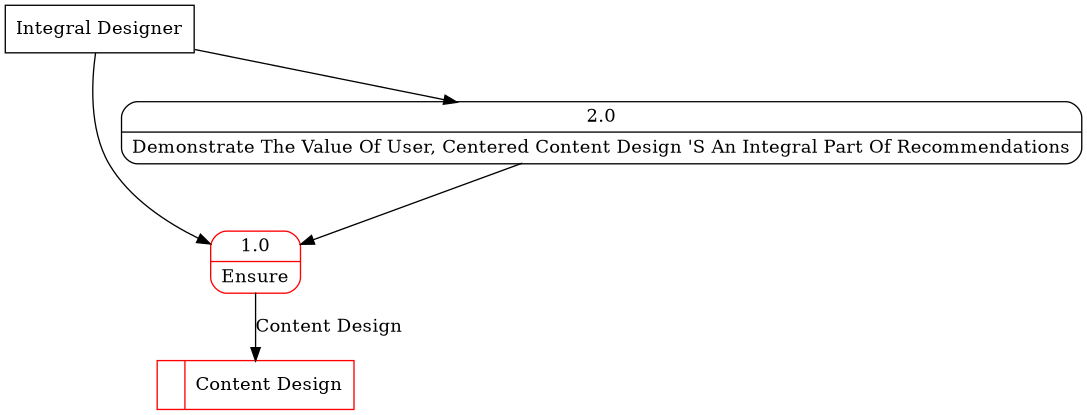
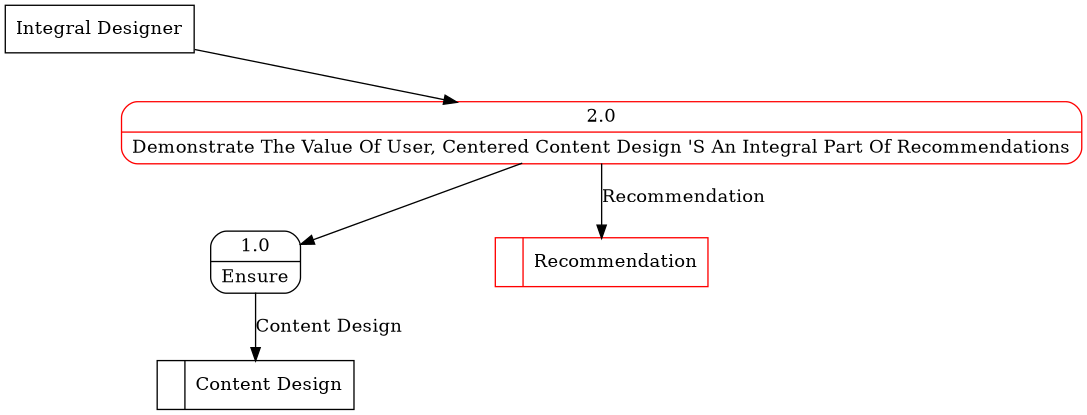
node "2.0": color black -> red
edge "Integral Designer" -> "1.0": removed
node "1.0": color red -> black
node "Recommendation": added
node "Content Design": color red -> black
